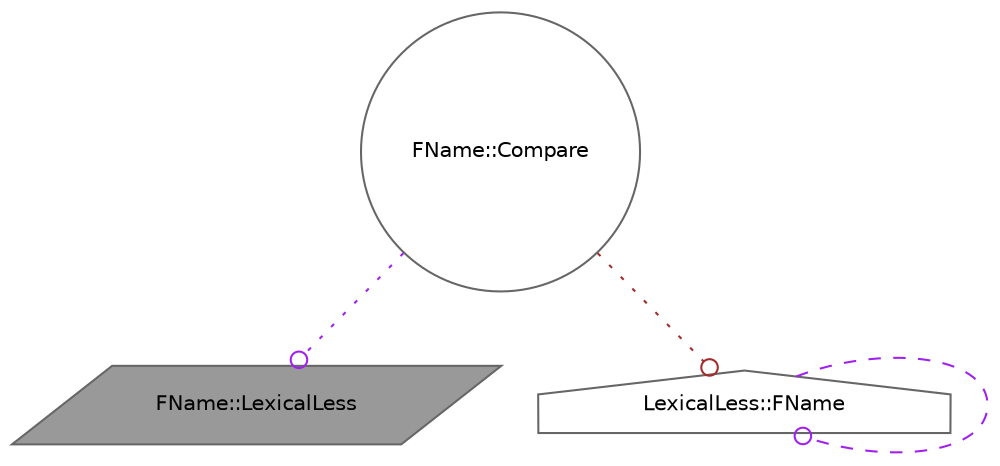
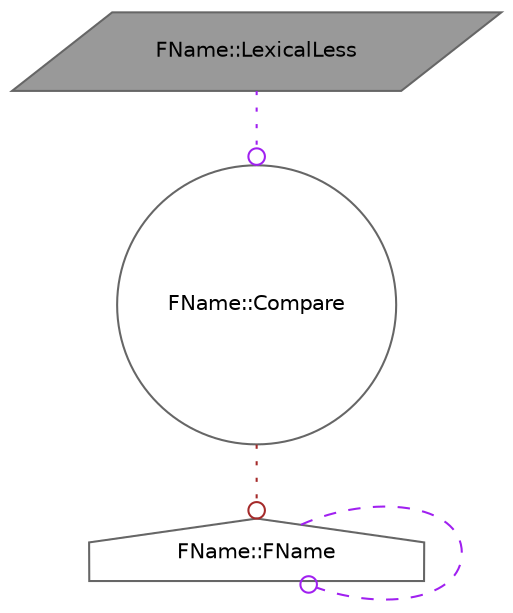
edge "FName::Compare" -> "FName::LexicalLess": reversed
node "LexicalLess::FName": label "LexicalLess::FName" -> "FName::FName"
